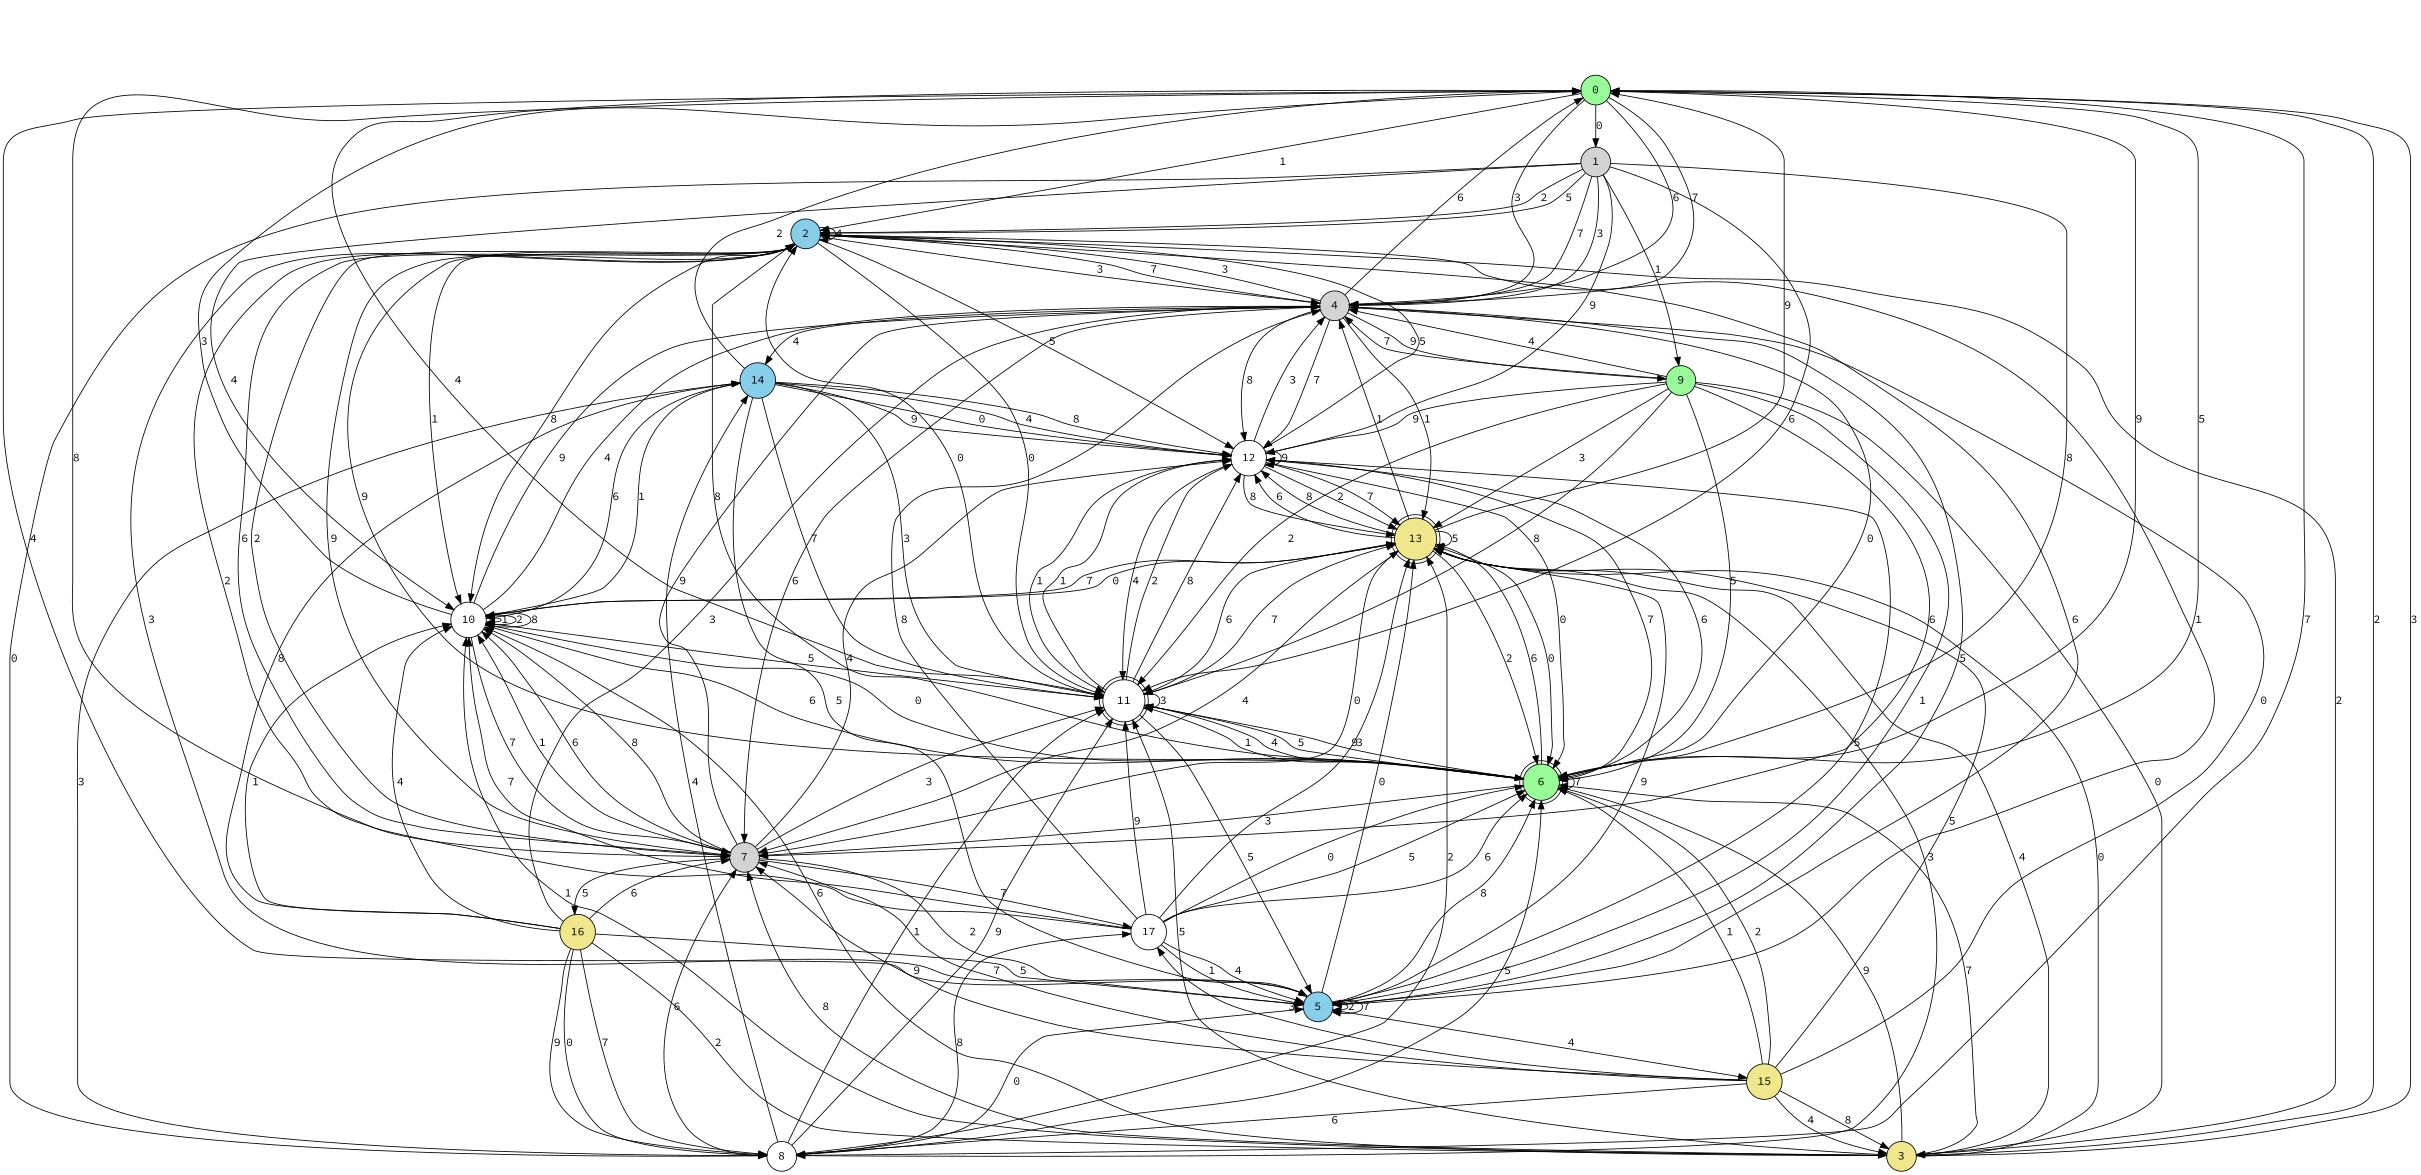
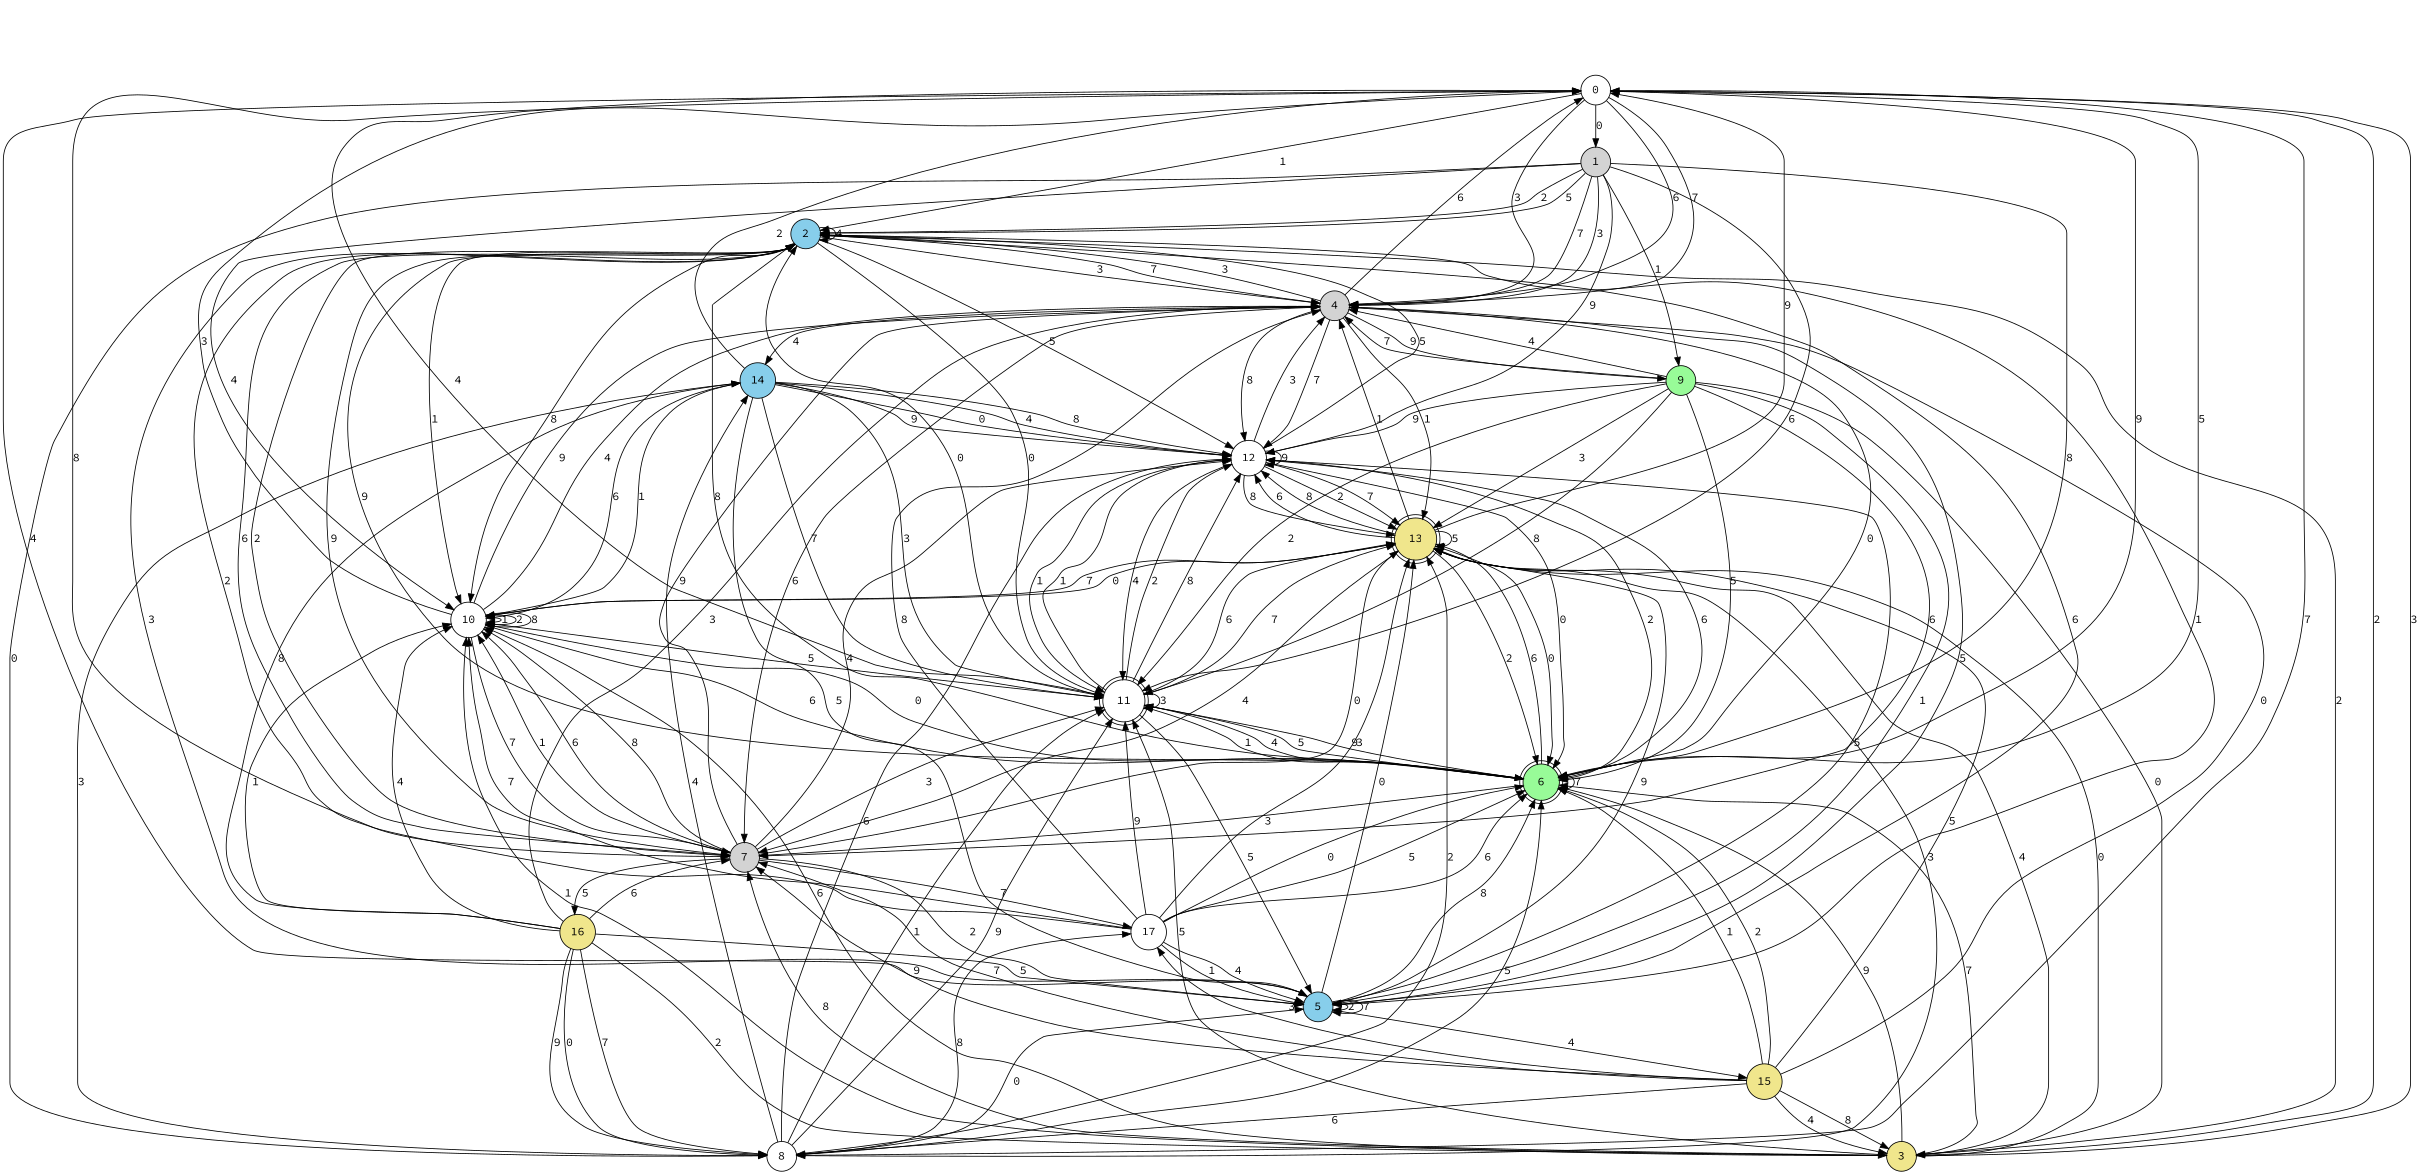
node "0": fillcolor palegreen -> white
edge "6" -> "12": label "7" -> "2"
edge "8" -> "7": now "8" -> "12"
